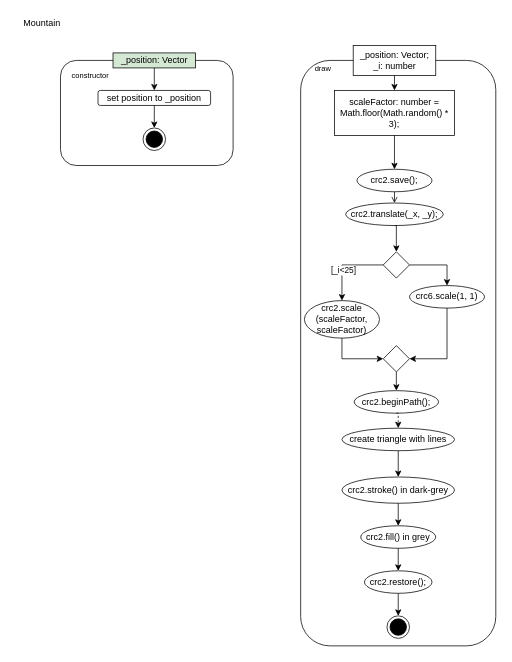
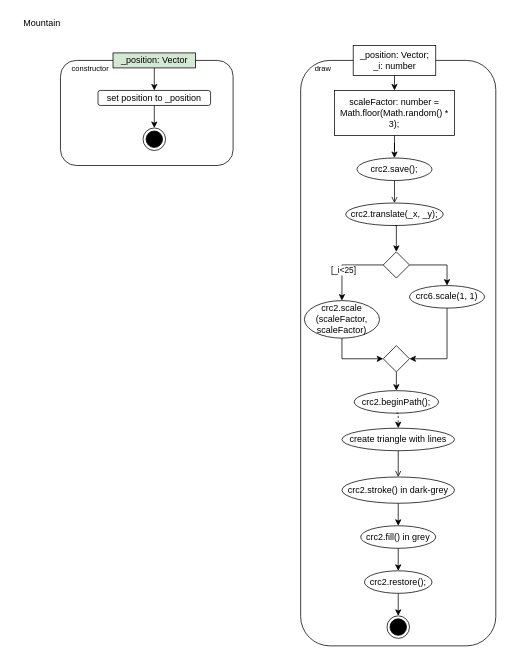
node "constructor": moved (90, 75) -> (90, 68)
node "crc2.save();": moved (394, 180) -> (394, 169)
edge "create triangle with lines" -> "crc2.stroke() in dark-grey": arrowhead classic -> open
